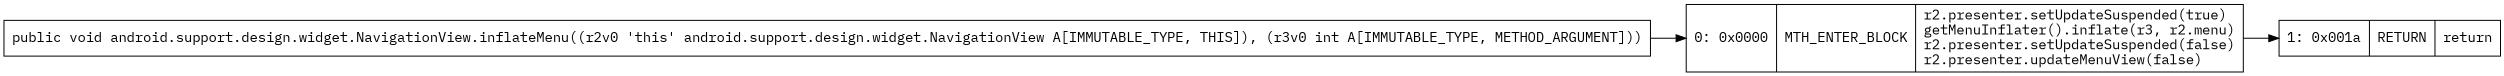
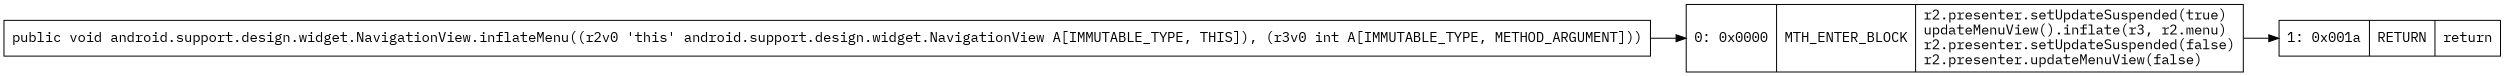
node "0: 0x0000": text "getMenuInflater().inflate(r3, r2.menu)" -> "updateMenuView().inflate(r3, r2.menu)"
